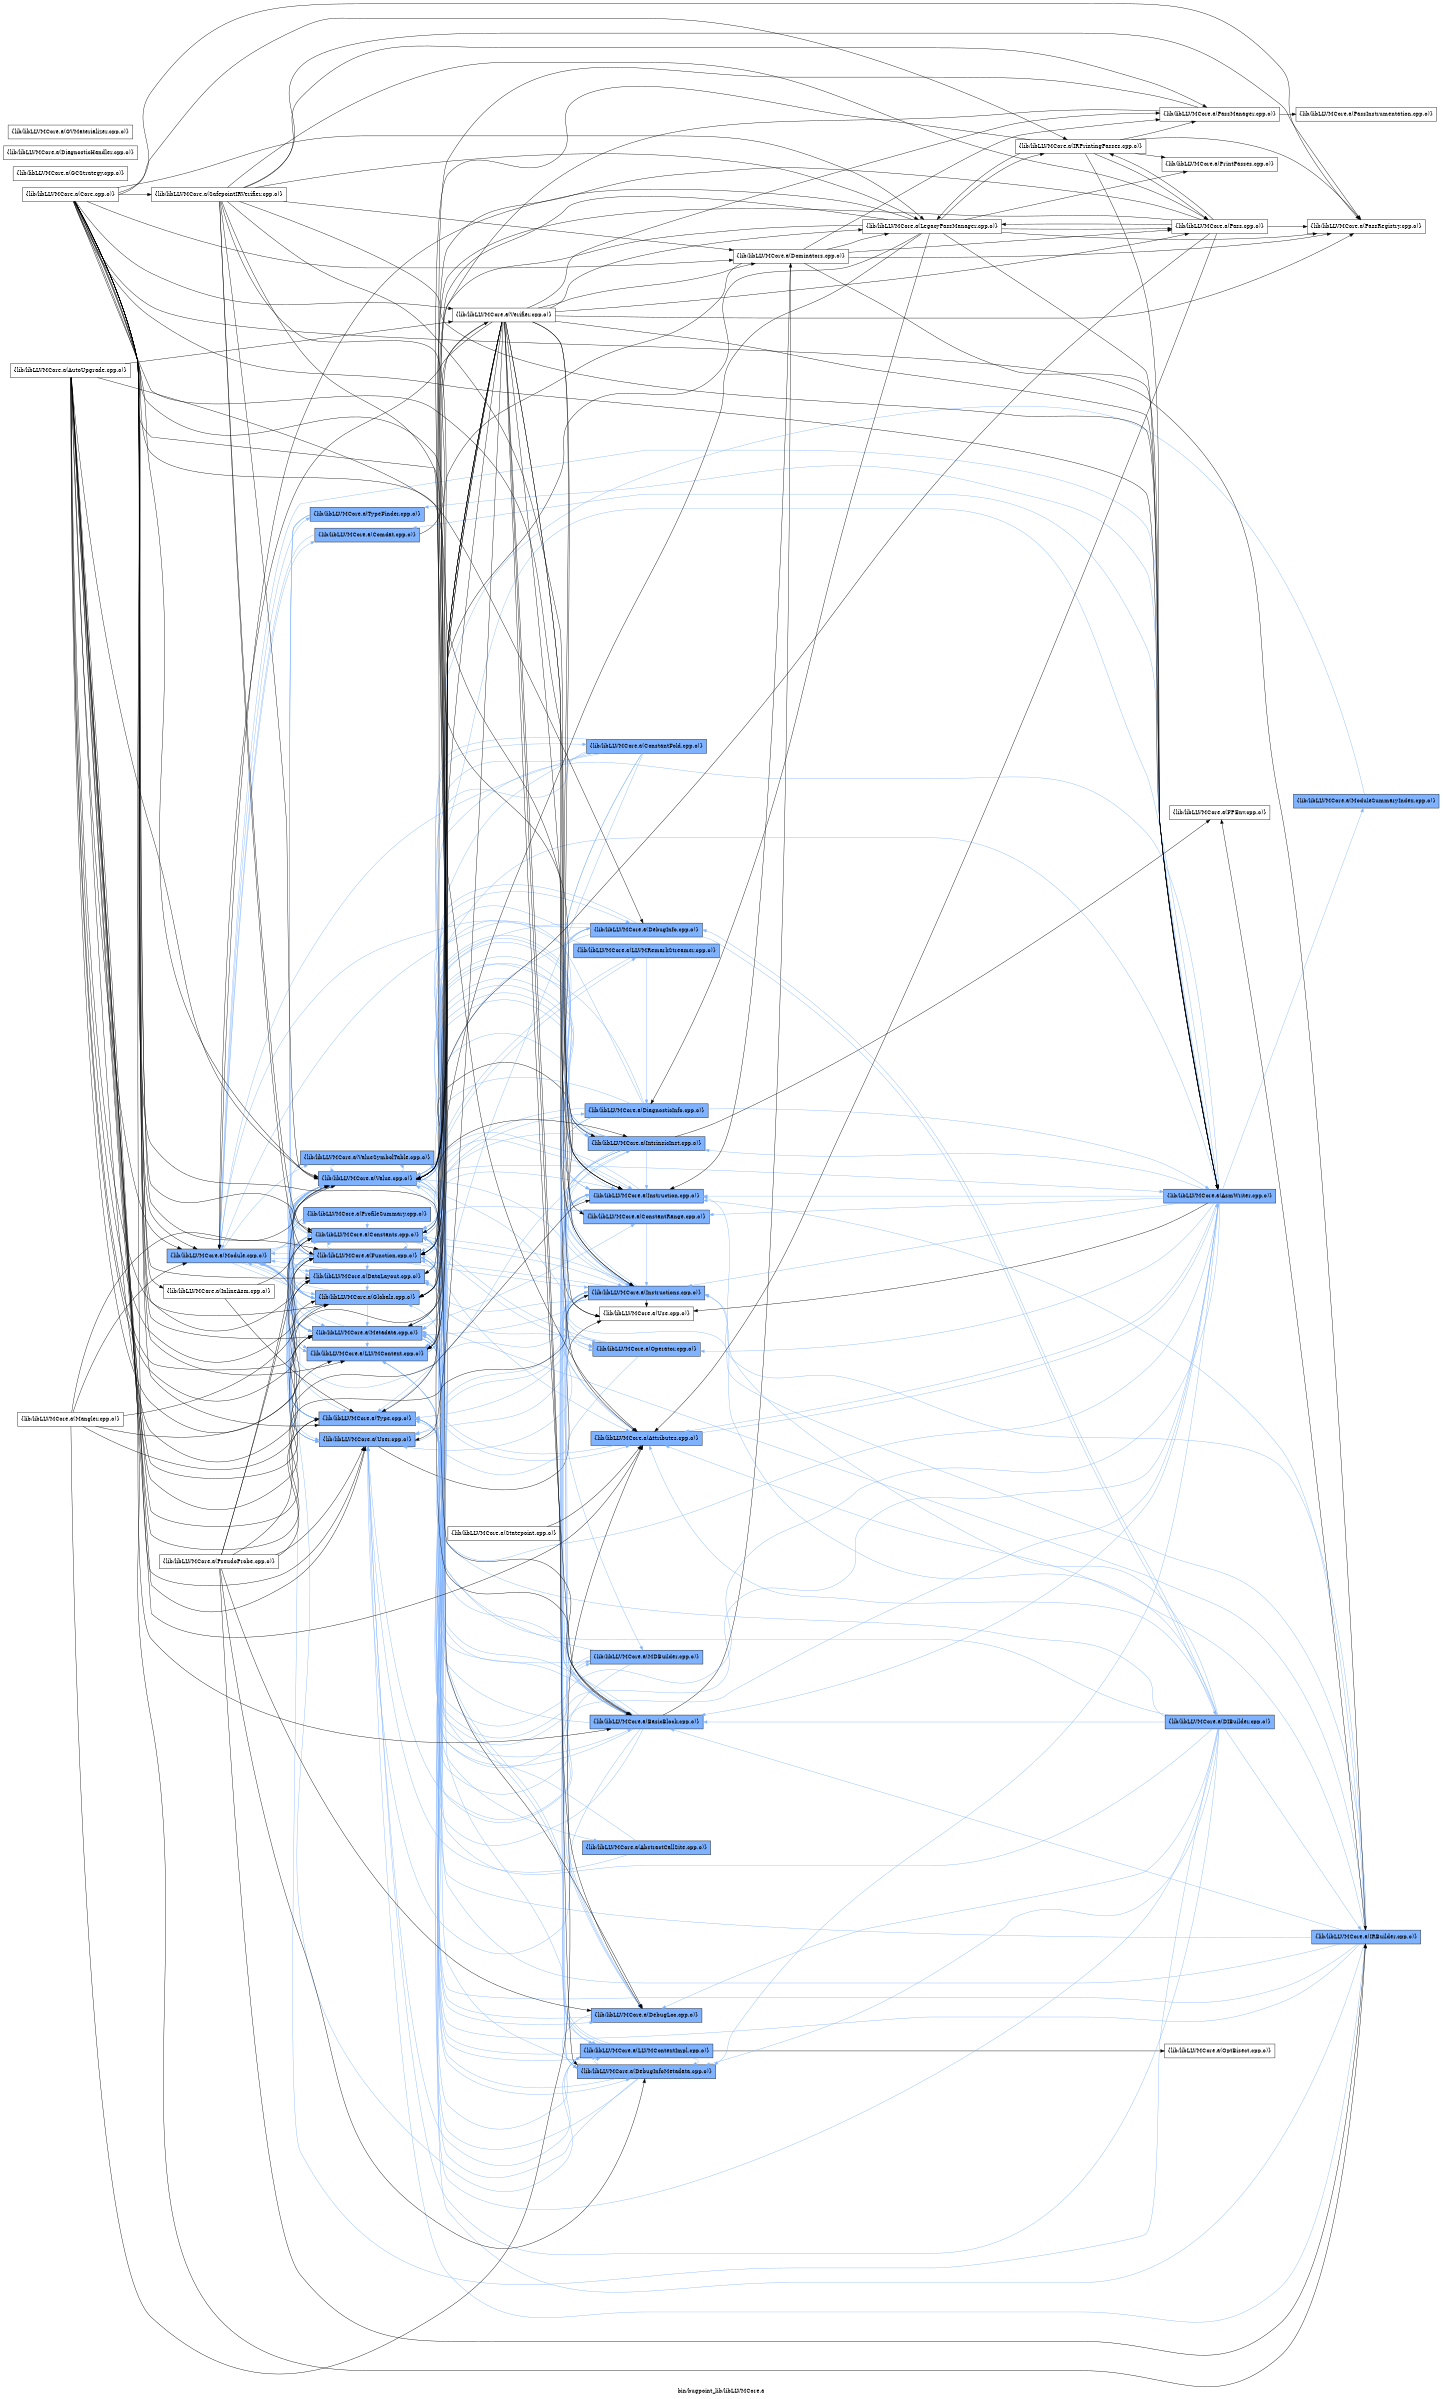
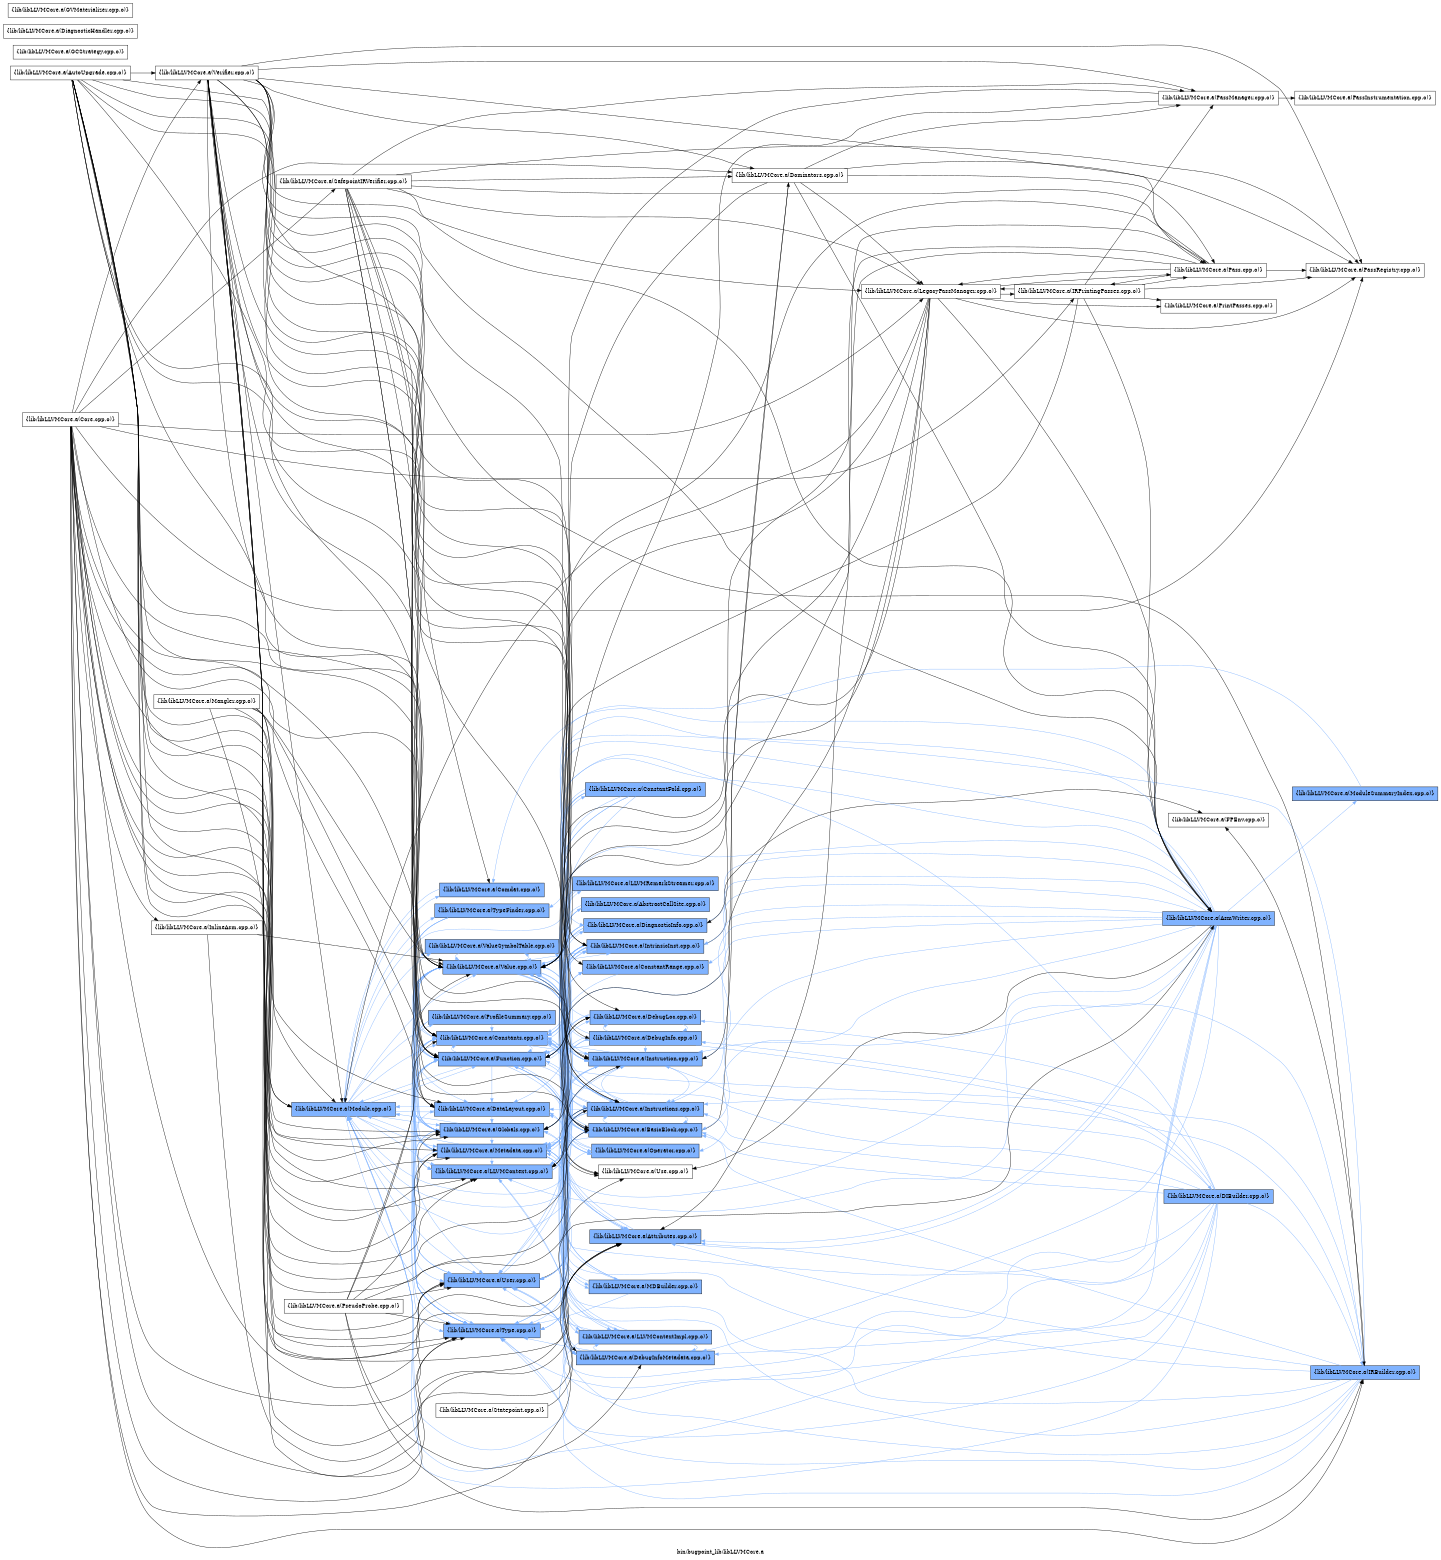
edge "{lib/libLLVMCore.a(Comdat.cpp.o)}" -> "{lib/libLLVMCore.a(Verifier.cpp.o)}": reversed
edge "{lib/libLLVMCore.a(AbstractCallSite.cpp.o)}" -> "{lib/libLLVMCore.a(Instructions.cpp.o)}": added
edge "{lib/libLLVMCore.a(DebugInfoMetadata.cpp.o)}" -> "{lib/libLLVMCore.a(Constants.cpp.o)}": reversed
node "{lib/libLLVMCore.a(OptBisect.cpp.o)}": removed
